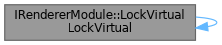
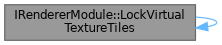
node "IRendererModule::LockVirtual LockVirtual": label "IRendererModule::LockVirtual LockVirtual" -> "IRendererModule::LockVirtual TextureTiles"
